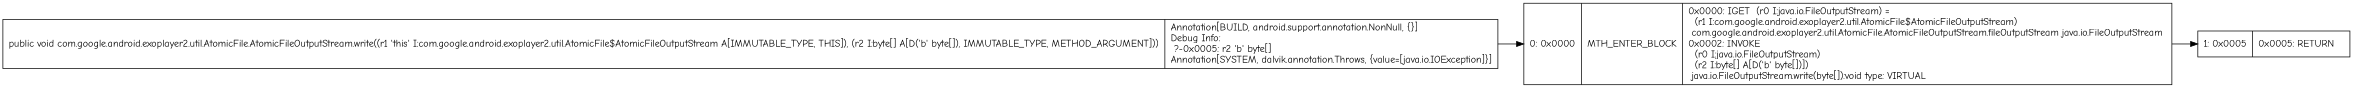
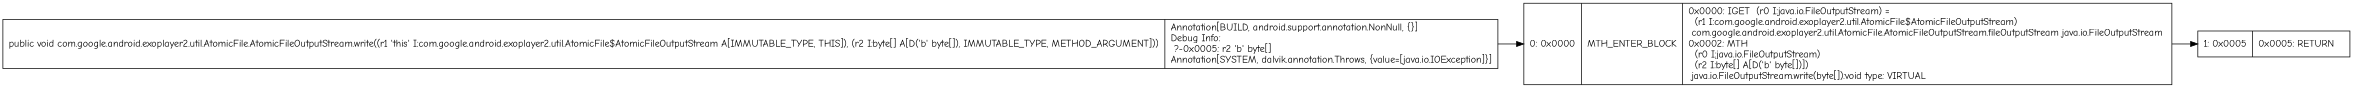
node "0: 0x0000": text "0x0002: INVOKE" -> "0x0002: MTH"
